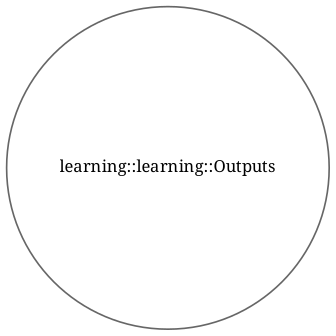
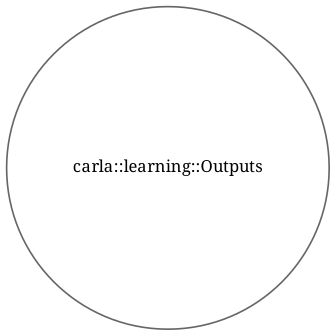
node "learning::learning::Outputs": label "learning::learning::Outputs" -> "carla::learning::Outputs"
